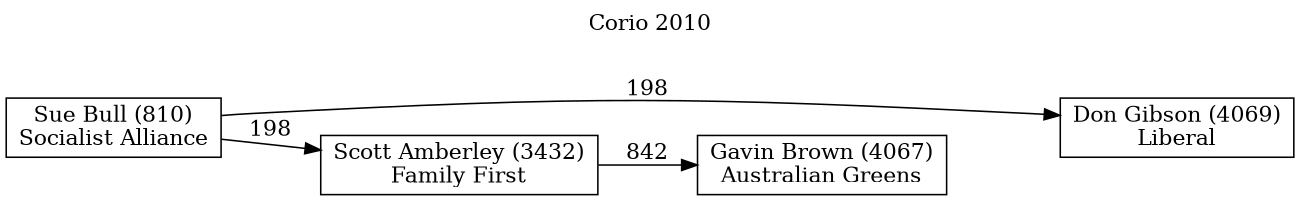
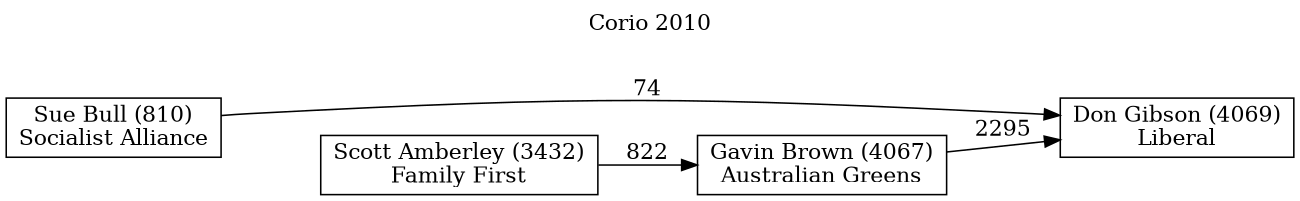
edge "Sue Bull (810) Socialist Alliance" -> "Don Gibson (4069) Liberal": label "198" -> "74"
edge "Sue Bull (810) Socialist Alliance" -> "Scott Amberley (3432) Family First": removed, label "198"
edge "Gavin Brown (4067) Australian Greens" -> "Don Gibson (4069) Liberal": added, label "2295"
edge "Scott Amberley (3432) Family First" -> "Gavin Brown (4067) Australian Greens": label "842" -> "822"
